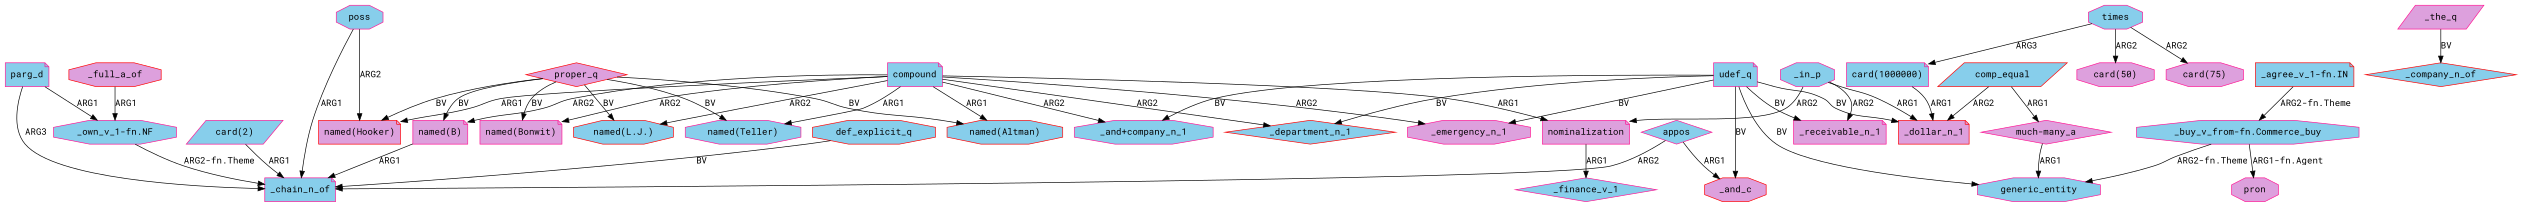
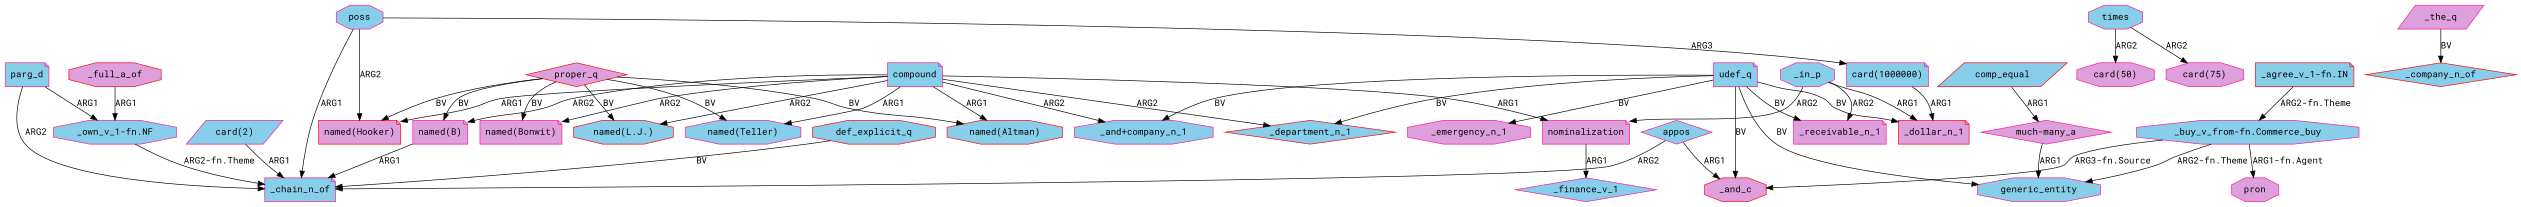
edge "times" -> "card(1000000)": now "poss" -> "card(1000000)"
edge "compound" -> "_emergency_n_1": removed, label "ARG2"
edge "comp_equal" -> "_dollar_n_1": removed, label "ARG2"
edge "parg_d" -> "_chain_n_of": label "ARG3" -> "ARG2"
edge "_buy_v_from-fn.Commerce_buy" -> "_and_c": added, label "ARG3-fn.Source"
